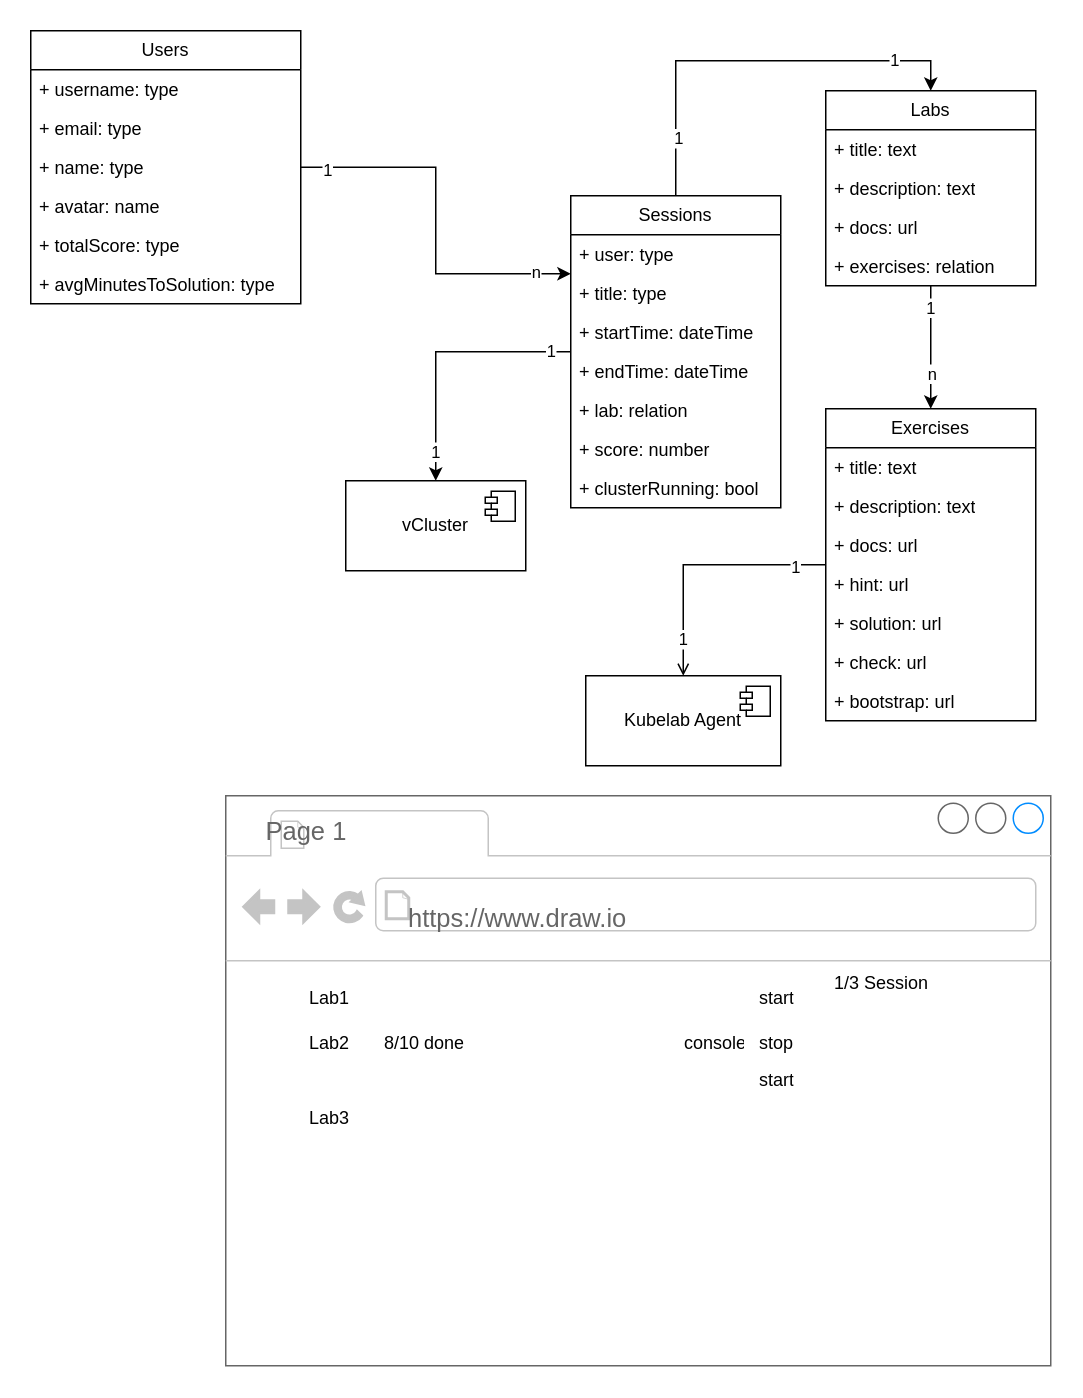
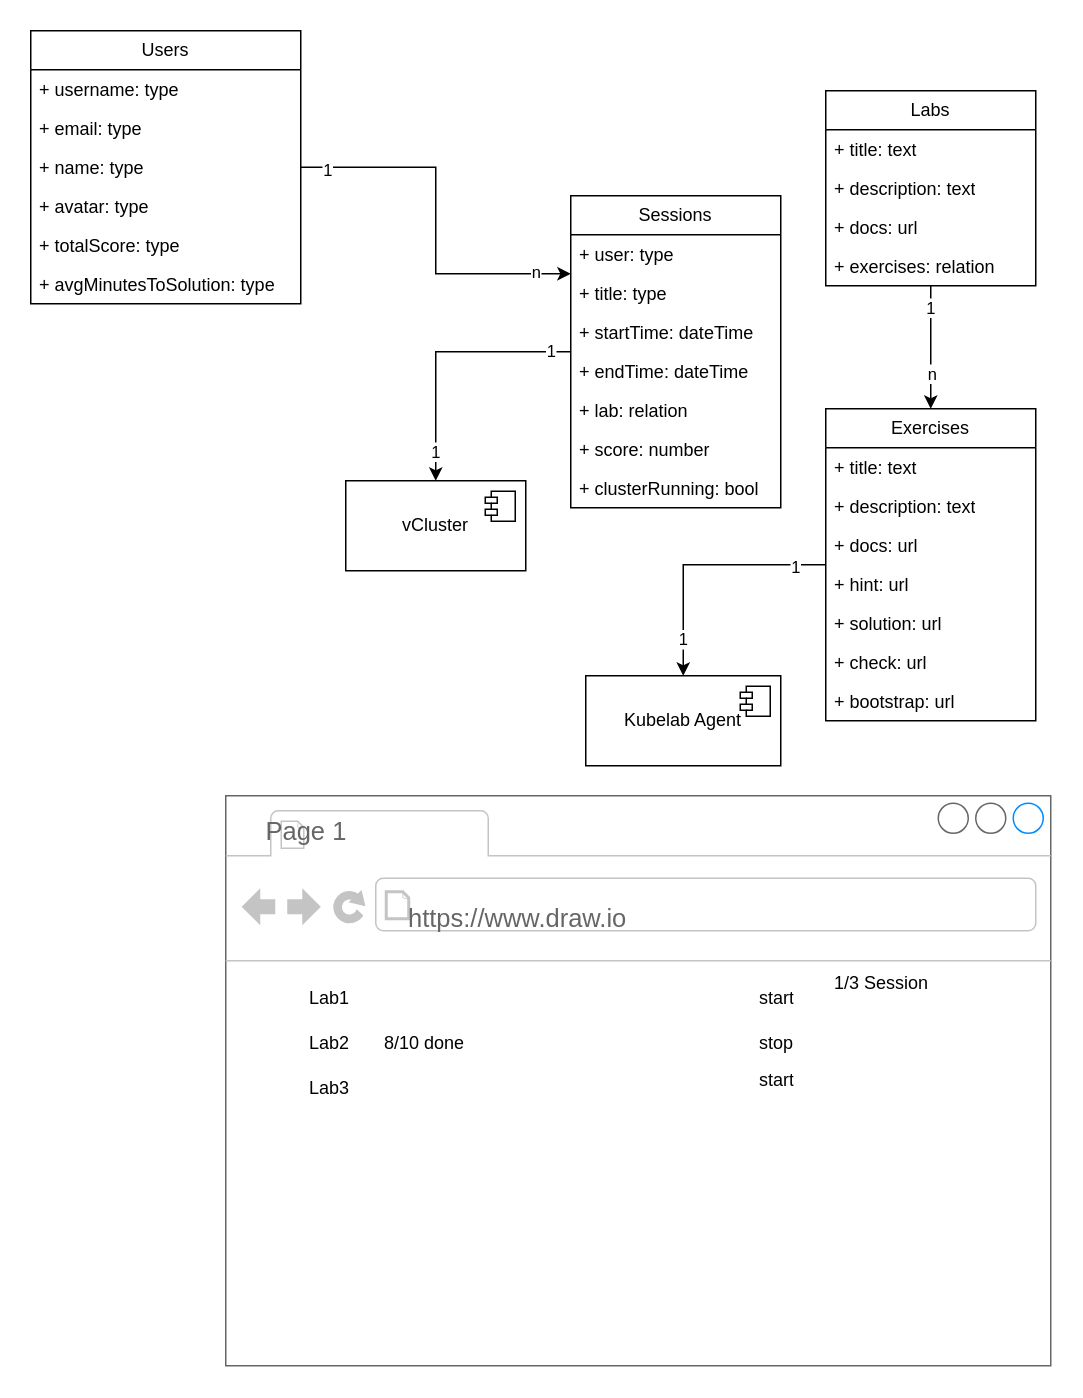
edge "Sessions" -> "Labs": removed, labels "1", "1"
node "+ avatar: name": label "+ avatar: name" -> "+ avatar: type"
edge "Exercises" -> "Kubelab Agent": arrowhead open -> classic
node "console": removed
node "Lab3": moved (361, 1118) -> (361, 1088)
